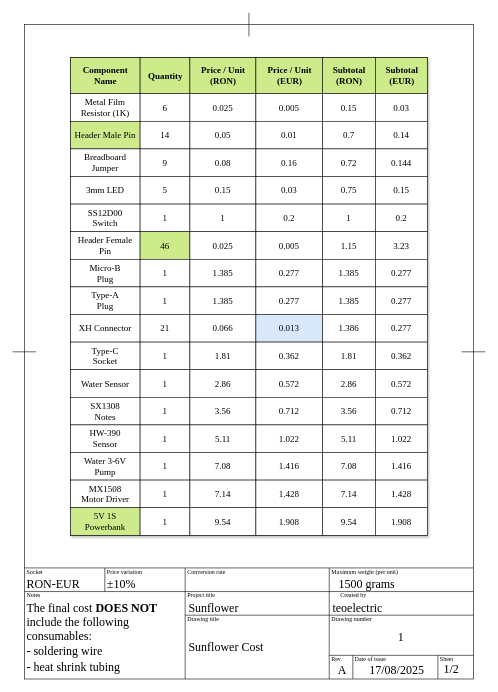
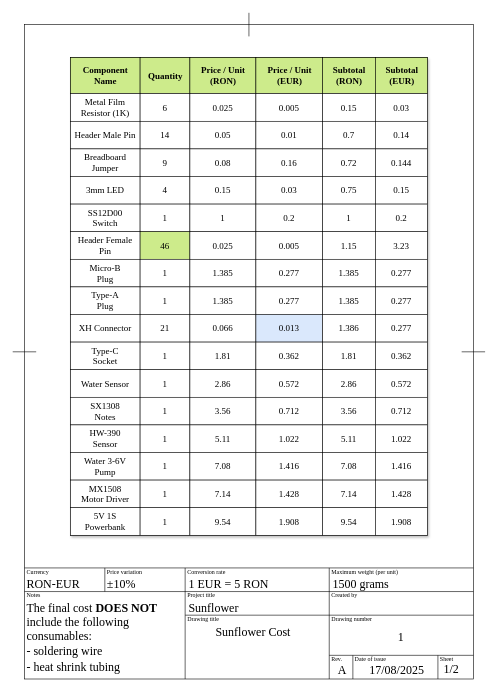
node "Header Male Pin": fillcolor #cdeb8b -> #ffffff
node "5": label "5" -> "4"
node "5V 1S Powerbank": fillcolor #cdeb8b -> #ffffff
node "Socket": label "Socket" -> "Currency"
node "1 EUR = 5 RON": added
node "1500 grams": moved (403, 583) -> (397, 583)
node "Created by": moved (357, 595) -> (348, 595)
node "teoelectric": removed
node "Sunflower Cost": moved (245, 646) -> (272, 631)
